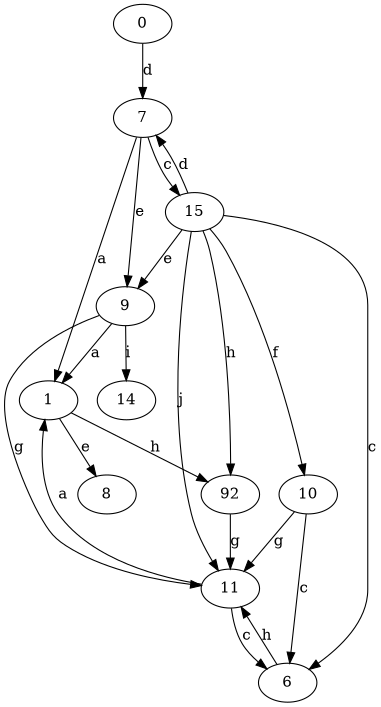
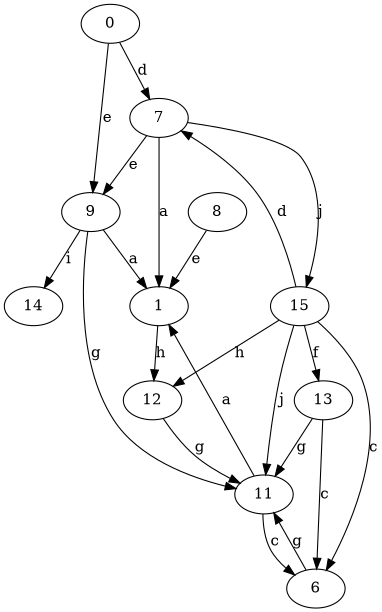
edge "7" -> "15": label "c" -> "j"
edge "15" -> "9": now "0" -> "9"
edge "1" -> "8": reversed
node "92": label "92" -> "12"
node "10": label "10" -> "13"
edge "6" -> "11": label "h" -> "g"
